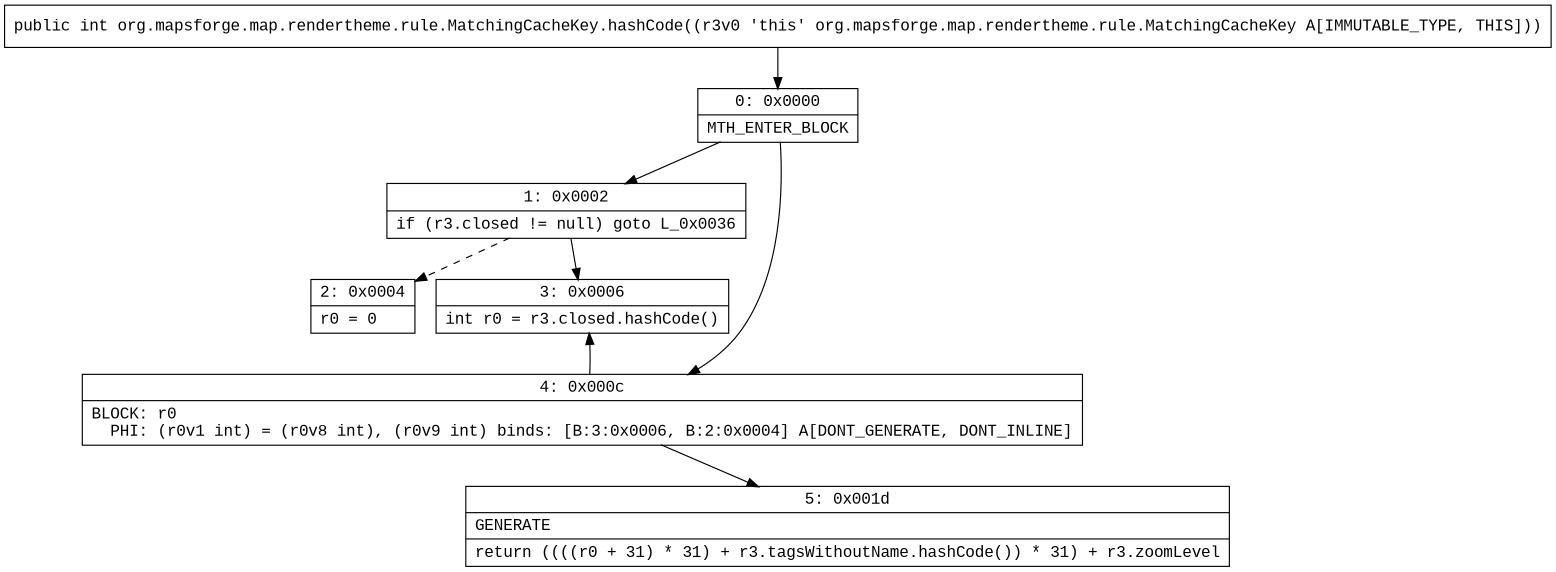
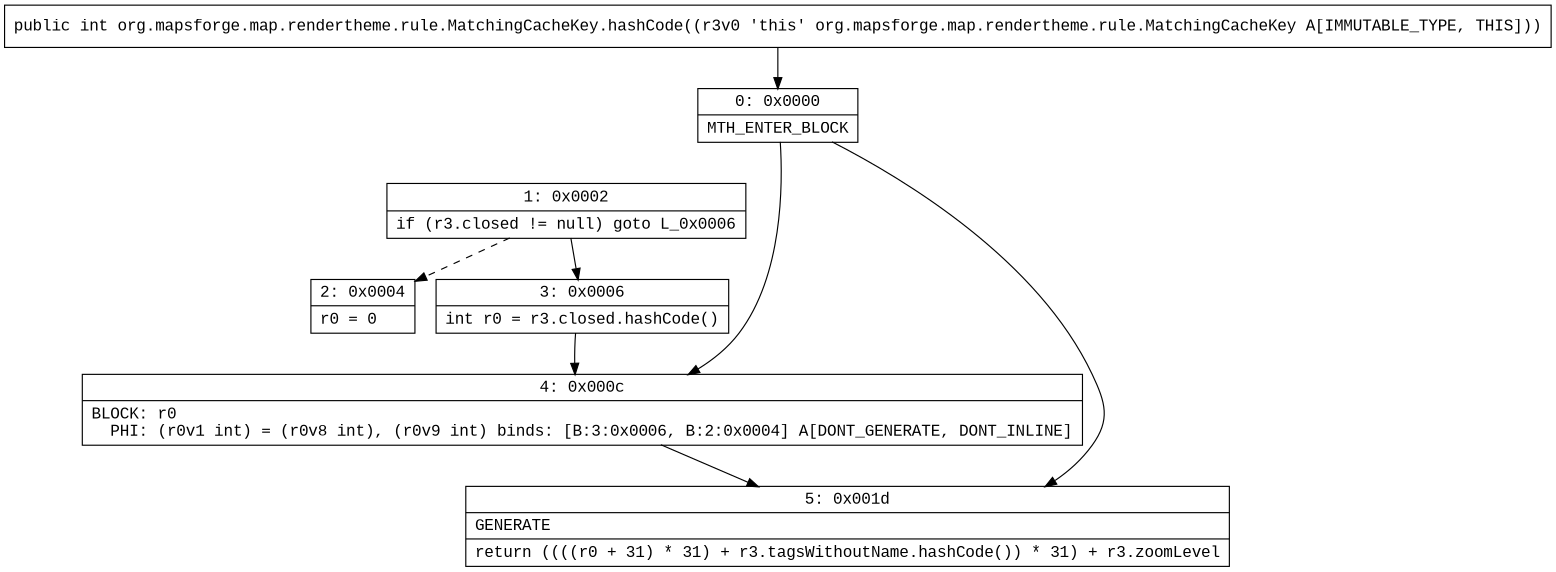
edge "0: 0x0000" -> "1: 0x0002": now "0: 0x0000" -> "5: 0x001d"
node "1: 0x0002": text "if (r3.closed != null) goto L_0x0036" -> "if (r3.closed != null) goto L_0x0006"
edge "4: 0x000c" -> "3: 0x0006": reversed
